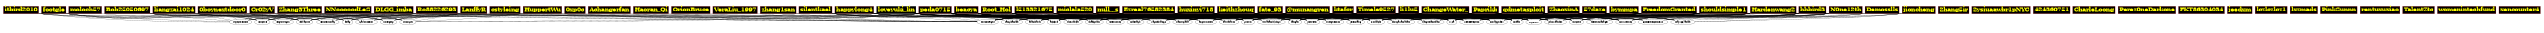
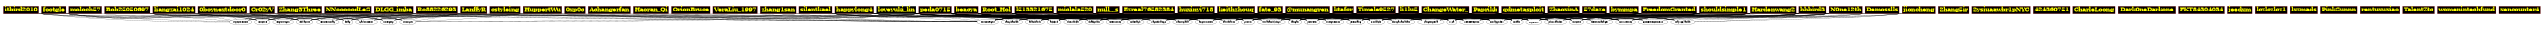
node "Perez0neDarkone": label "Perez0neDarkone" -> "Dark0neDarkone"
node "FKT86304034": label "FKT86304034" -> "FKT84304034"
node "Sangte_amtham": label "Sangte_amtham" -> "Sangte_peda"
